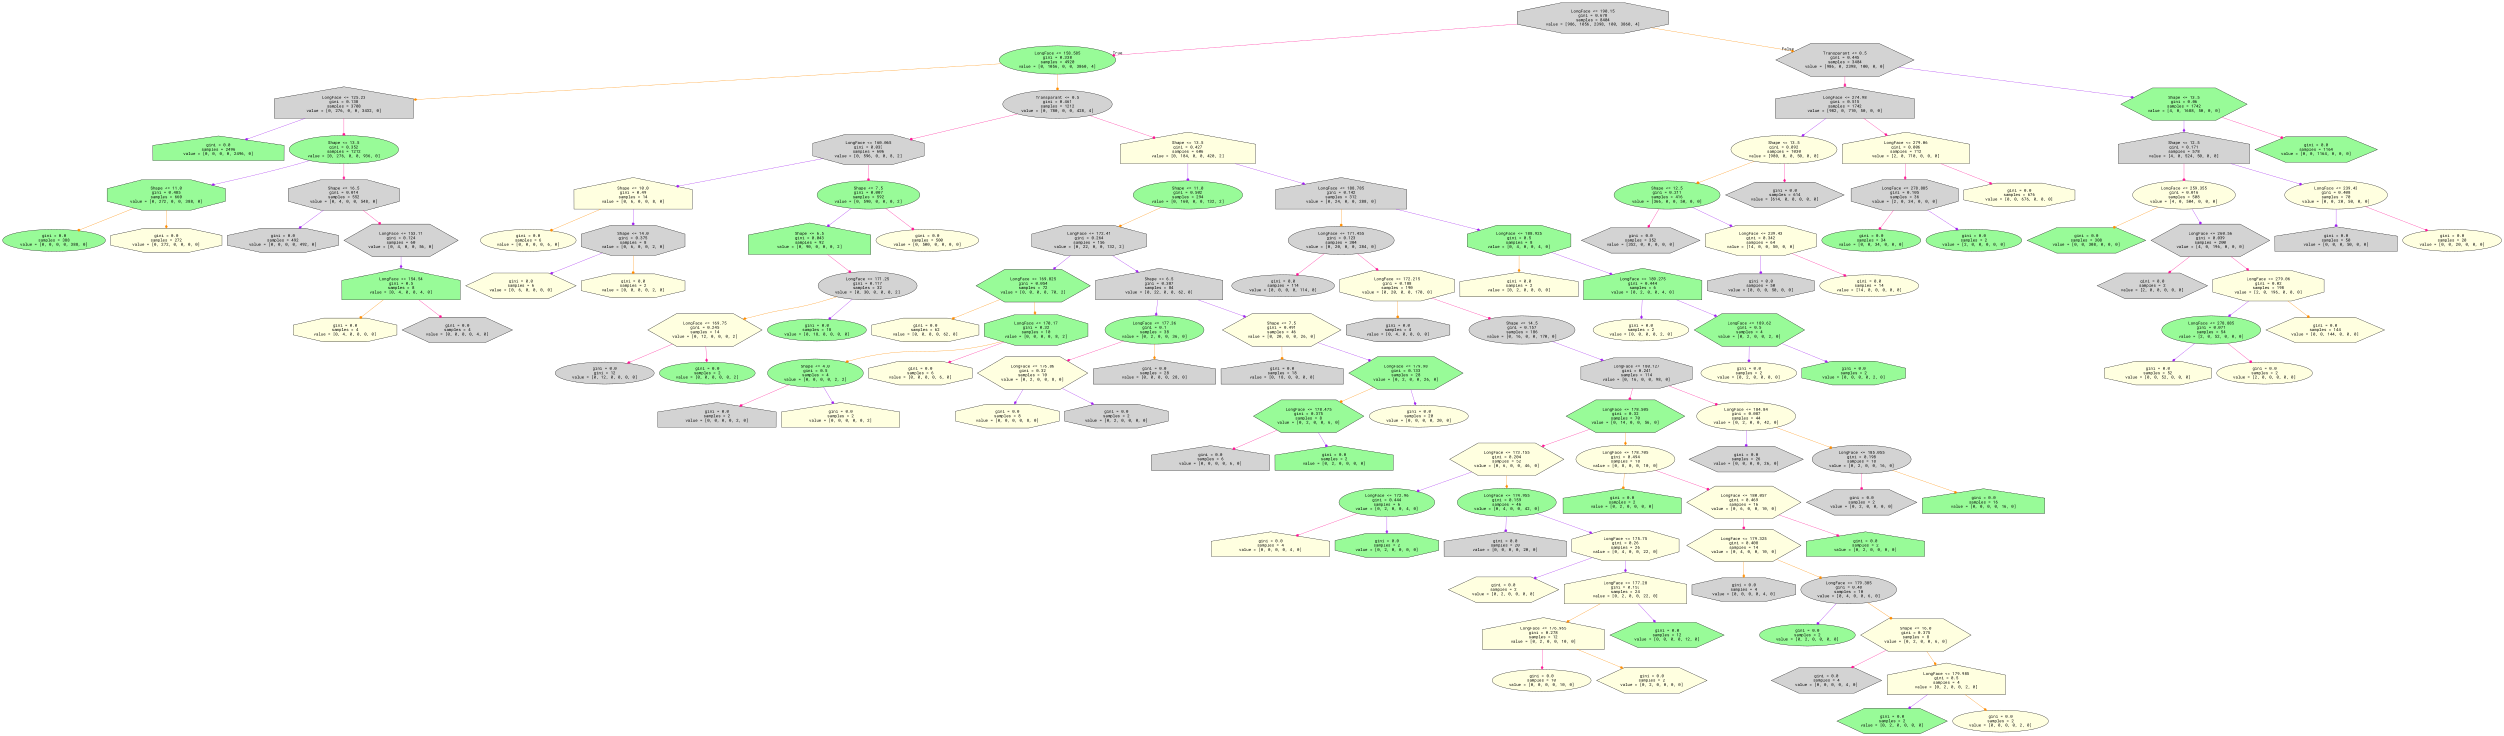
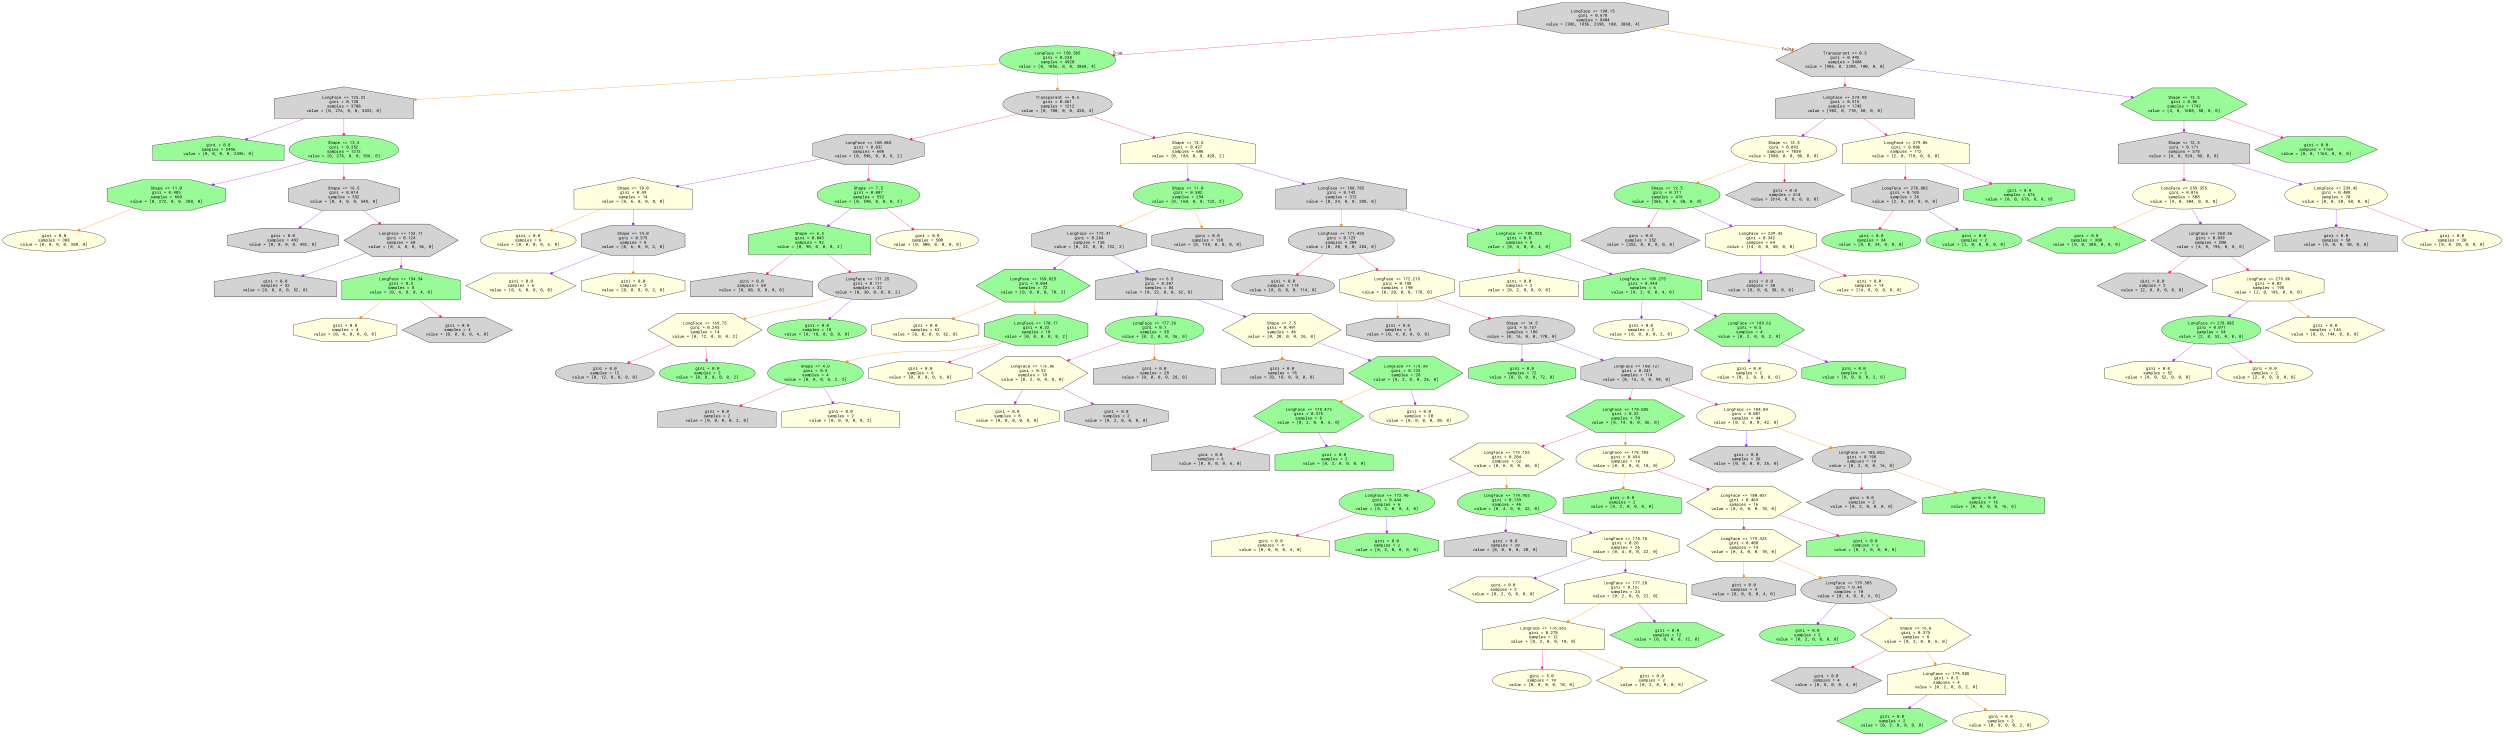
node "gini = 0.0 samples = 676 value = [0, 0, 676, 0, 0, 0]": fillcolor lightyellow -> palegreen
node "gini = 0.0 samples = 388 value = [0, 0, 0, 0, 388, 0]": fillcolor palegreen -> lightyellow
node "gini = 0.0 samples = 272 value = [0, 272, 0, 0, 0, 0]": removed
node "gini = 0.0 samples = 138 value = [0, 138, 0, 0, 0, 0]": added
node "gini = 0.0 samples = 52 value = [0, 0, 0, 0, 52, 0]": added
node "gini = 0.0 samples = 60 value = [0, 60, 0, 0, 0, 0]": added
node "gini = 0.0 gini = 12 value = [0, 12, 0, 0, 0, 0]": label "gini = 0.0 gini = 12 value = [0, 12, 0, 0, 0, 0]" -> "gini = 0.0 samples = 12 value = [0, 12, 0, 0, 0, 0]"
node "gini = 0.0 samples = 72 value = [0, 0, 0, 0, 72, 0]": added
node "gini = 0.0 samples = 10 value = [0, 0, 0, 0, 10, 0]": label "gini = 0.0 samples = 10 value = [0, 0, 0, 0, 10, 0]" -> "gini = 5.0 samples = 10 value = [0, 0, 0, 0, 10, 0]"
